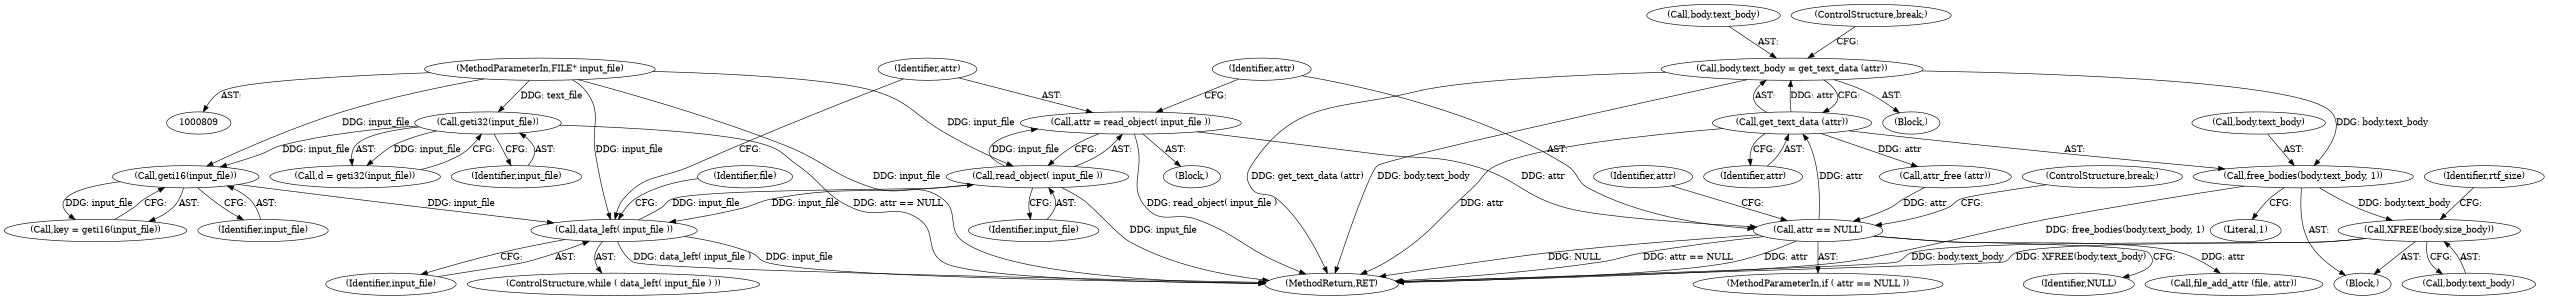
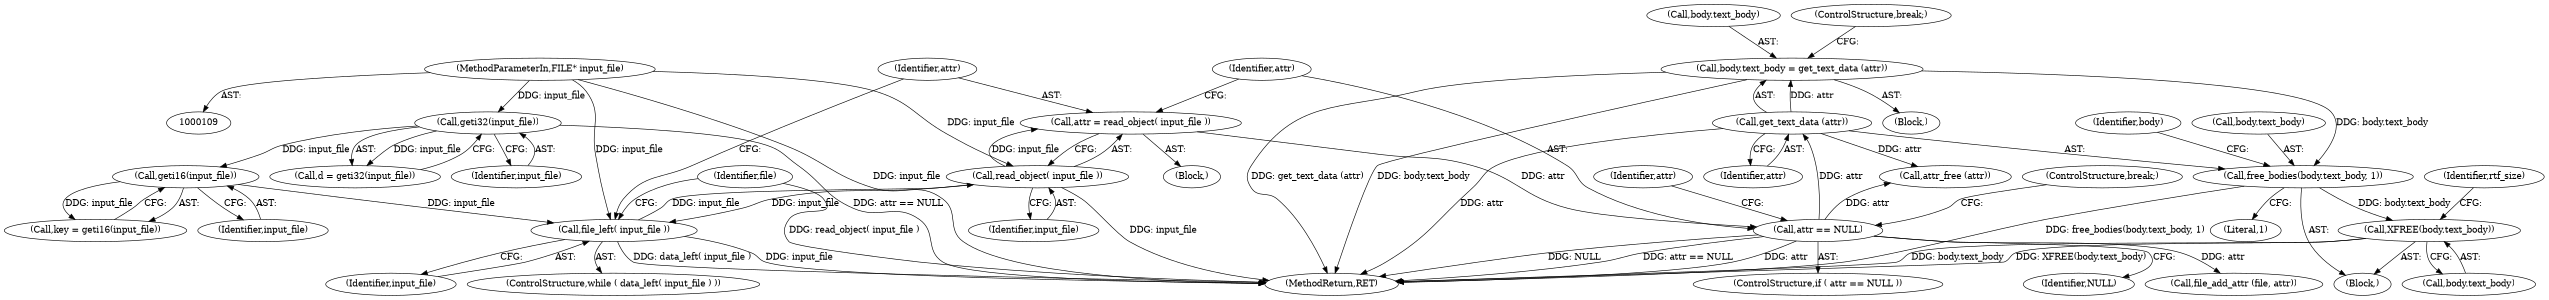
edge "(Call,body.text_body = get_text_data (attr))" -> "(Call,get_text_data (attr))": removed, label "CFG:"
edge "(MethodParameterIn,FILE* input_file)" -> "(Call,geti32(input_file))": label "DDG: text_file" -> "DDG: input_file"
edge "(MethodParameterIn,FILE* input_file)" -> "(Call,geti16(input_file))": removed, label "DDG: input_file"
node "1000809": label "1000809" -> "1000109"
node "(Identifier,body)": added
edge "(Call,attr_free (attr))" -> "(Call,attr == NULL)": reversed
edge "(Call,attr = read_object( input_file ))" -> "(MethodReturn,RET)": now "(Identifier,file)" -> "(MethodReturn,RET)"
node "(Call,data_left( input_file ))": label "(Call,data_left( input_file ))" -> "(Call,file_left( input_file ))"
node "(Call,XFREE(body.size_body))": label "(Call,XFREE(body.size_body))" -> "(Call,XFREE(body.text_body))"
node "(MethodParameterIn,if ( attr == NULL ))": label "(MethodParameterIn,if ( attr == NULL ))" -> "(ControlStructure,if ( attr == NULL ))"
